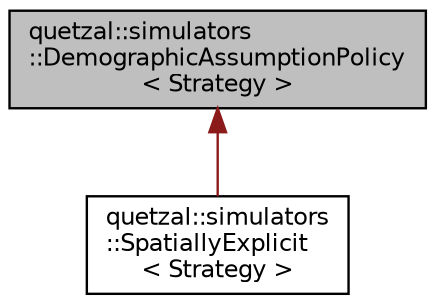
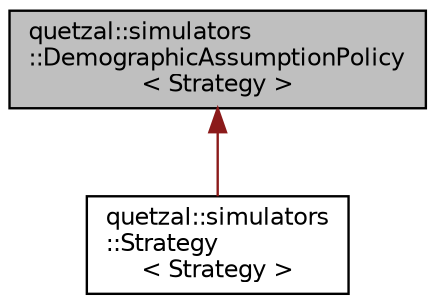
node "quetzal::simulators ::SpatiallyExplicit < Strategy >": label "quetzal::simulators ::SpatiallyExplicit < Strategy >" -> "quetzal::simulators ::Strategy < Strategy >"
